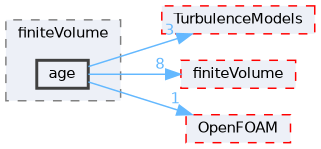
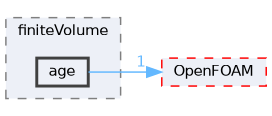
node "TurbulenceModels": removed
node "finiteVolume": removed
